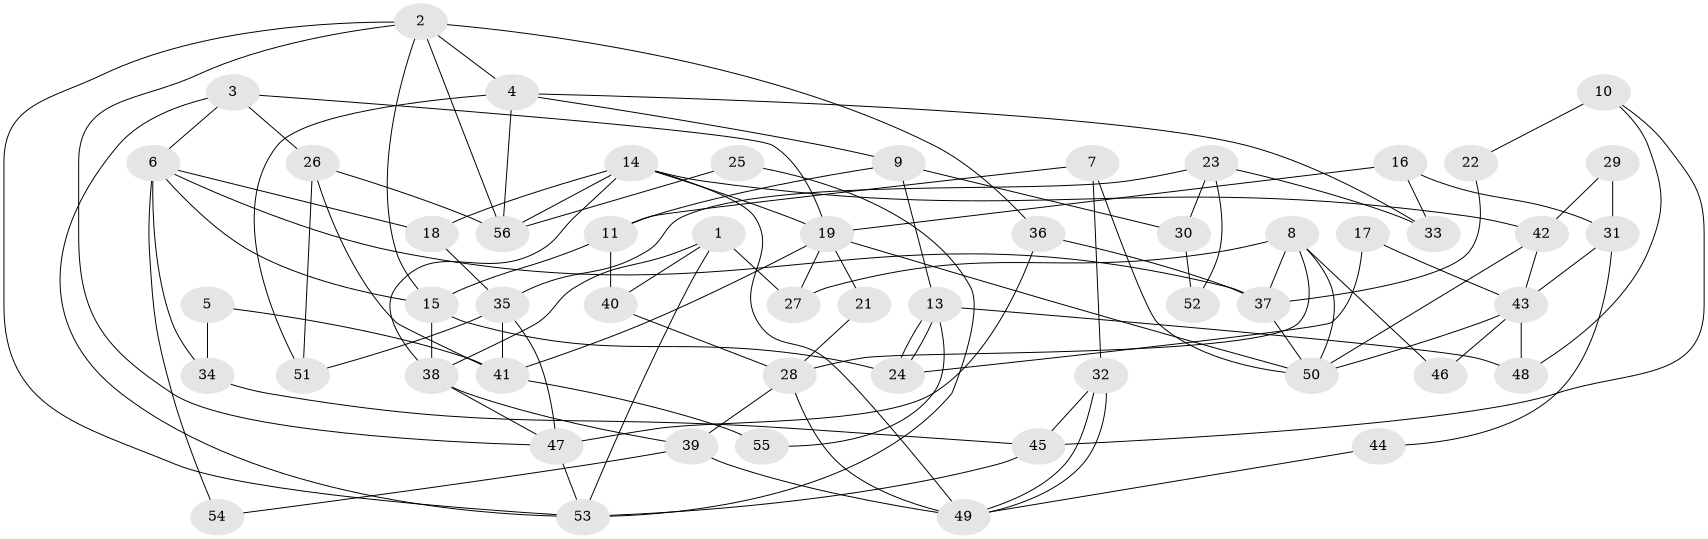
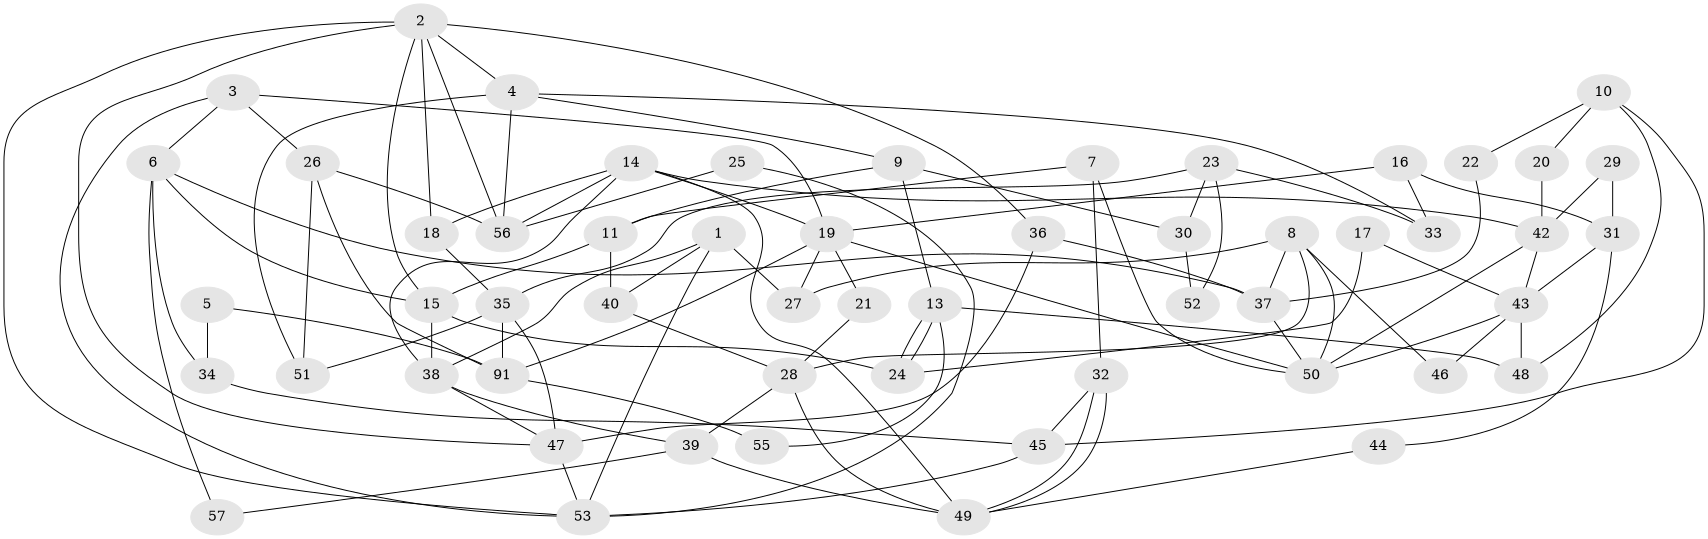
node "20": added
edge "6" -- "18": now "2" -- "18"
node "41": label "41" -> "91"
node "54": label "54" -> "57"
